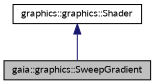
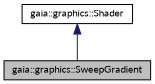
node "graphics::graphics::Shader": label "graphics::graphics::Shader" -> "gaia::graphics::Shader"
